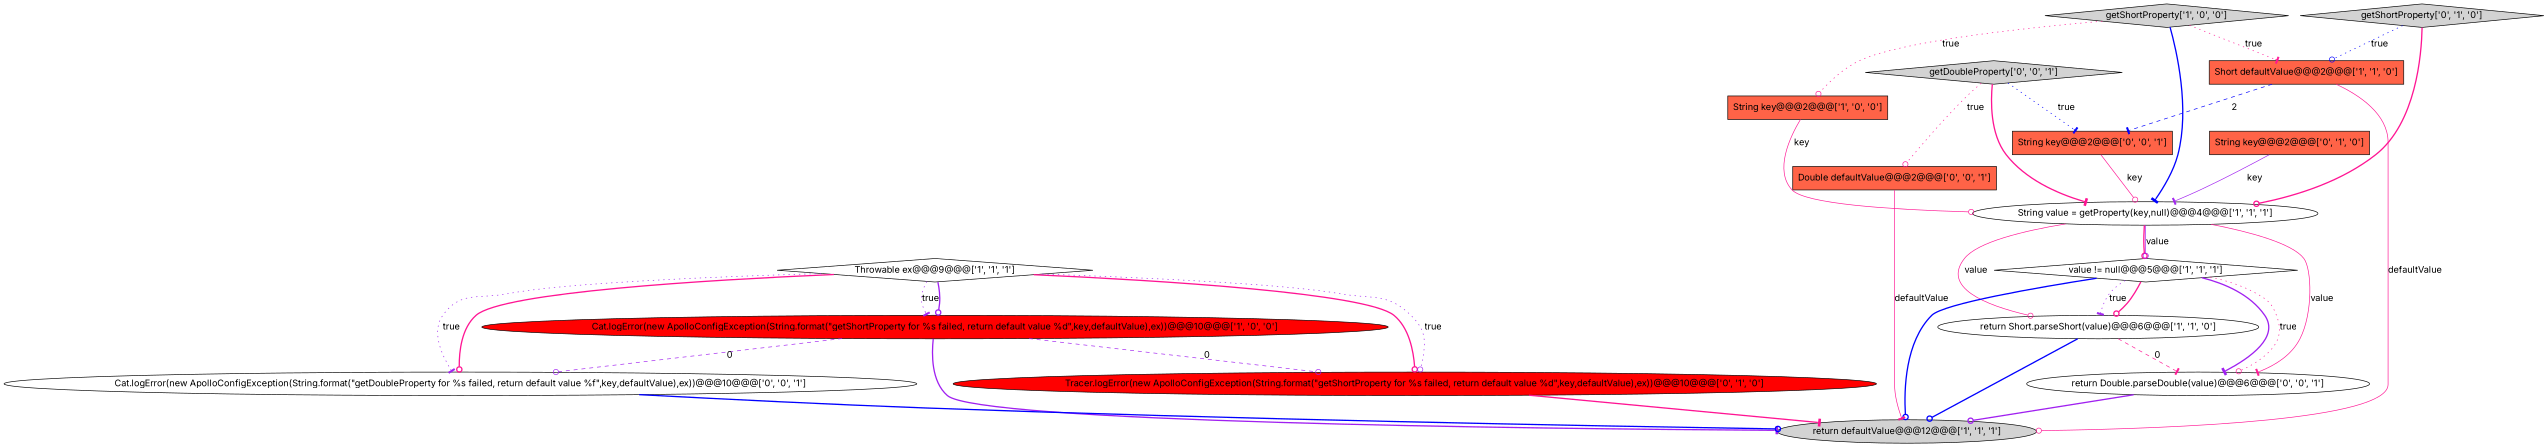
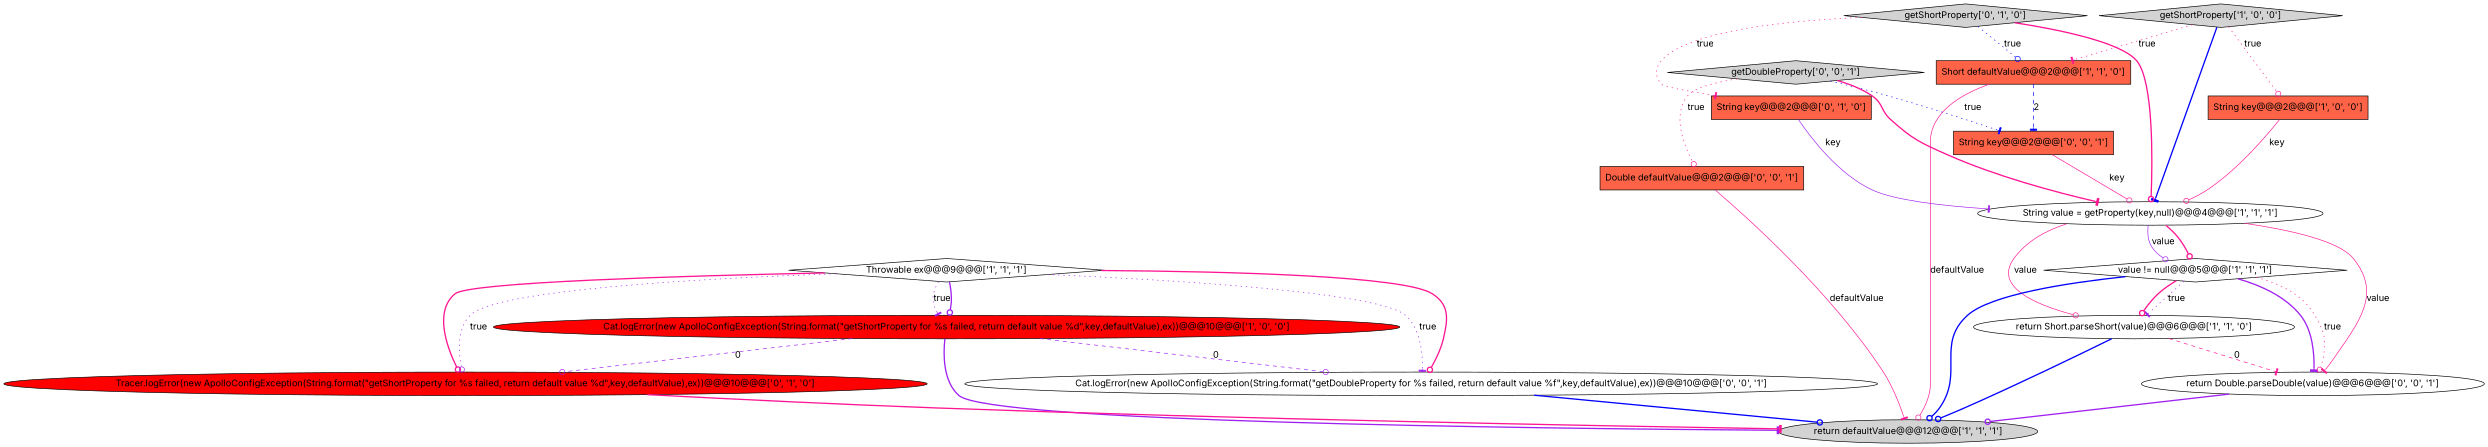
edge "getShortProperty['0', '1', '0']" -> "String key@@@2@@@['0', '1', '0']": added, label "true"
